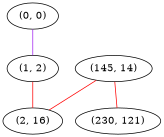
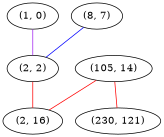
node "(0, 0)": label "(0, 0)" -> "(1, 0)"
node "(8, 7)": added
node "(1, 2)": label "(1, 2)" -> "(2, 2)"
node "(145, 14)": label "(145, 14)" -> "(105, 14)"
